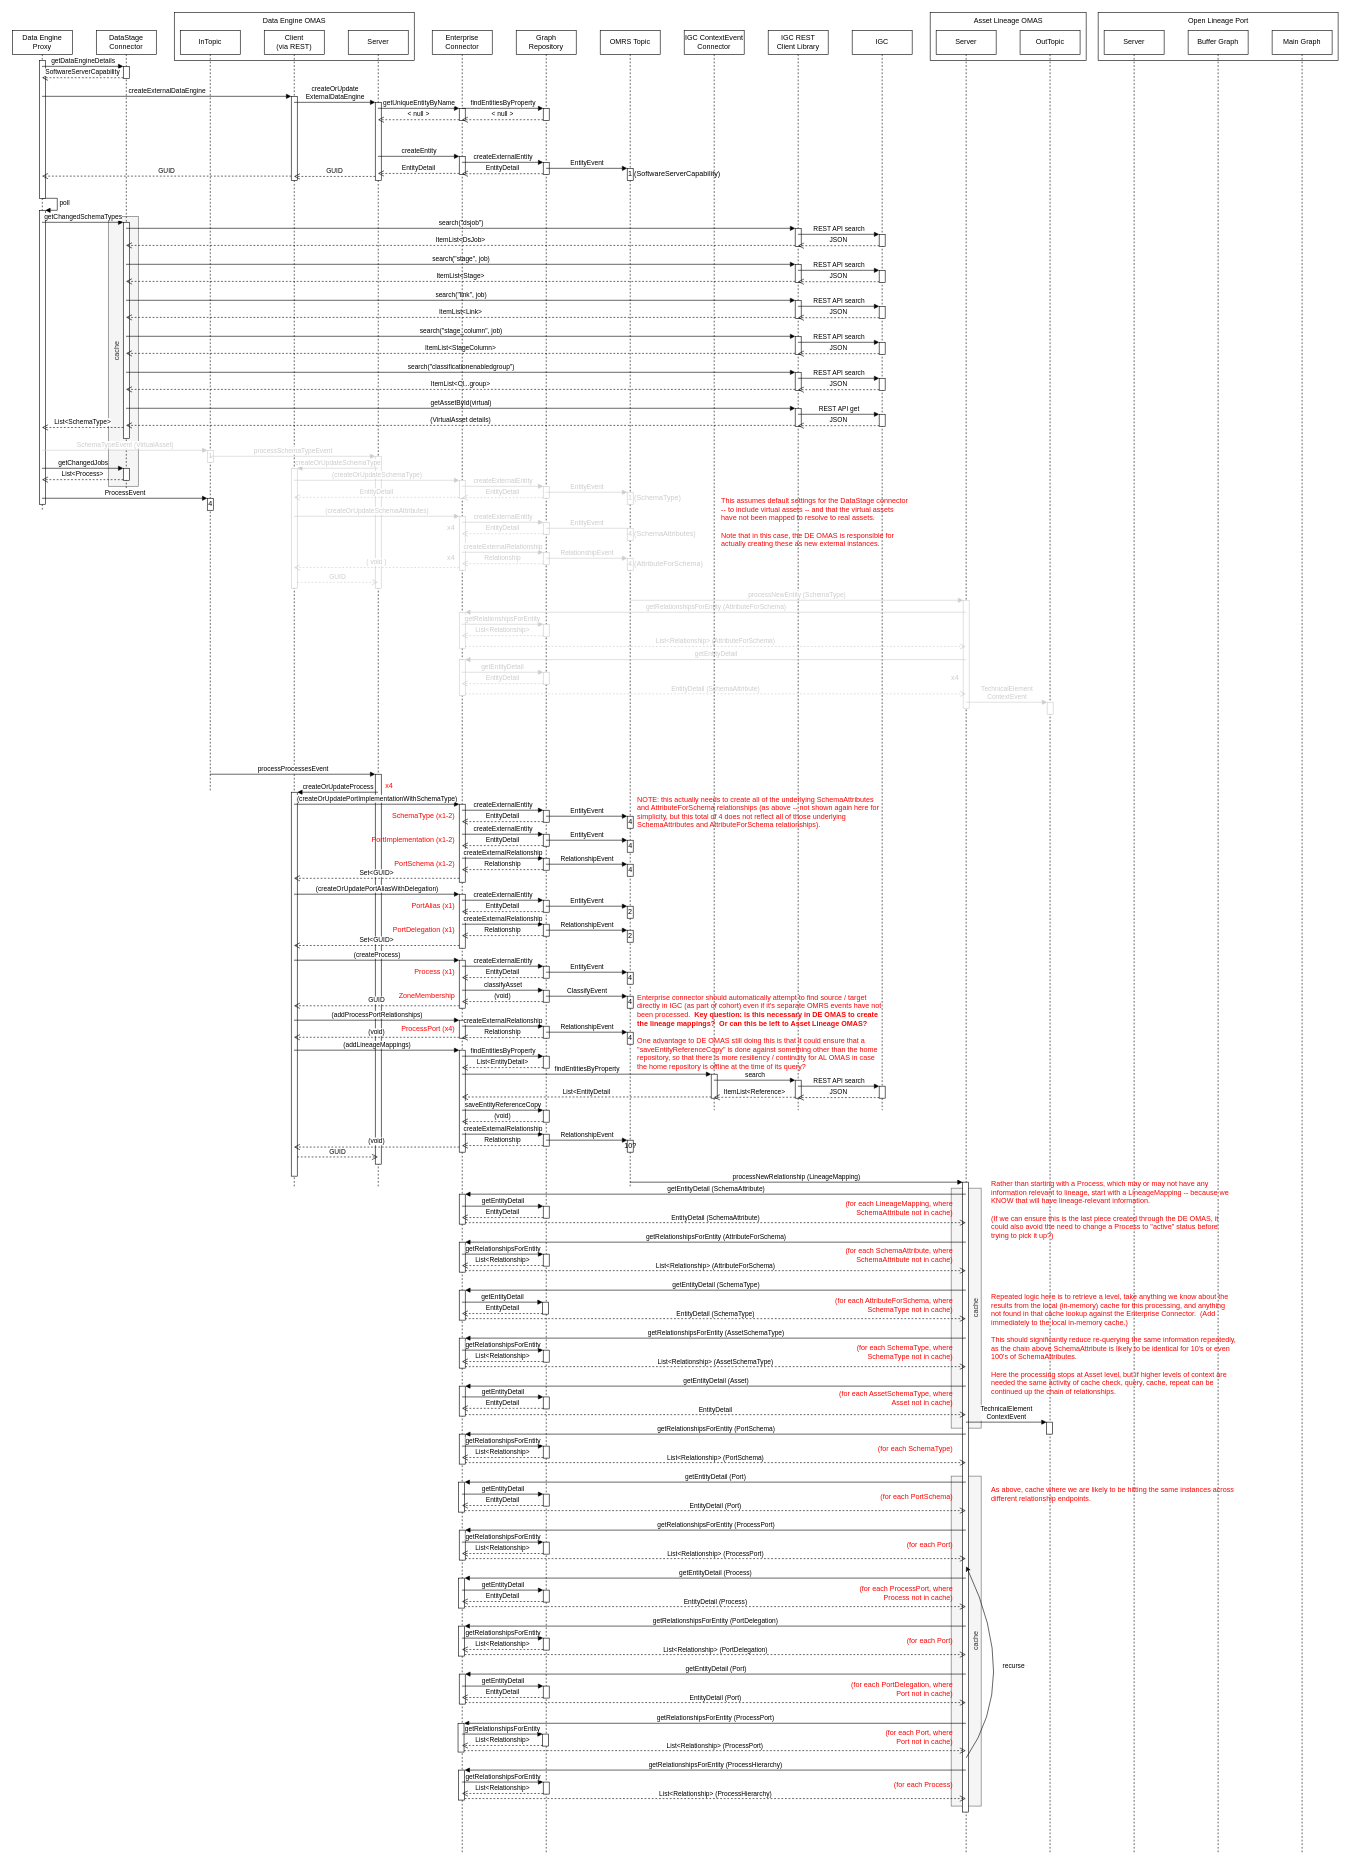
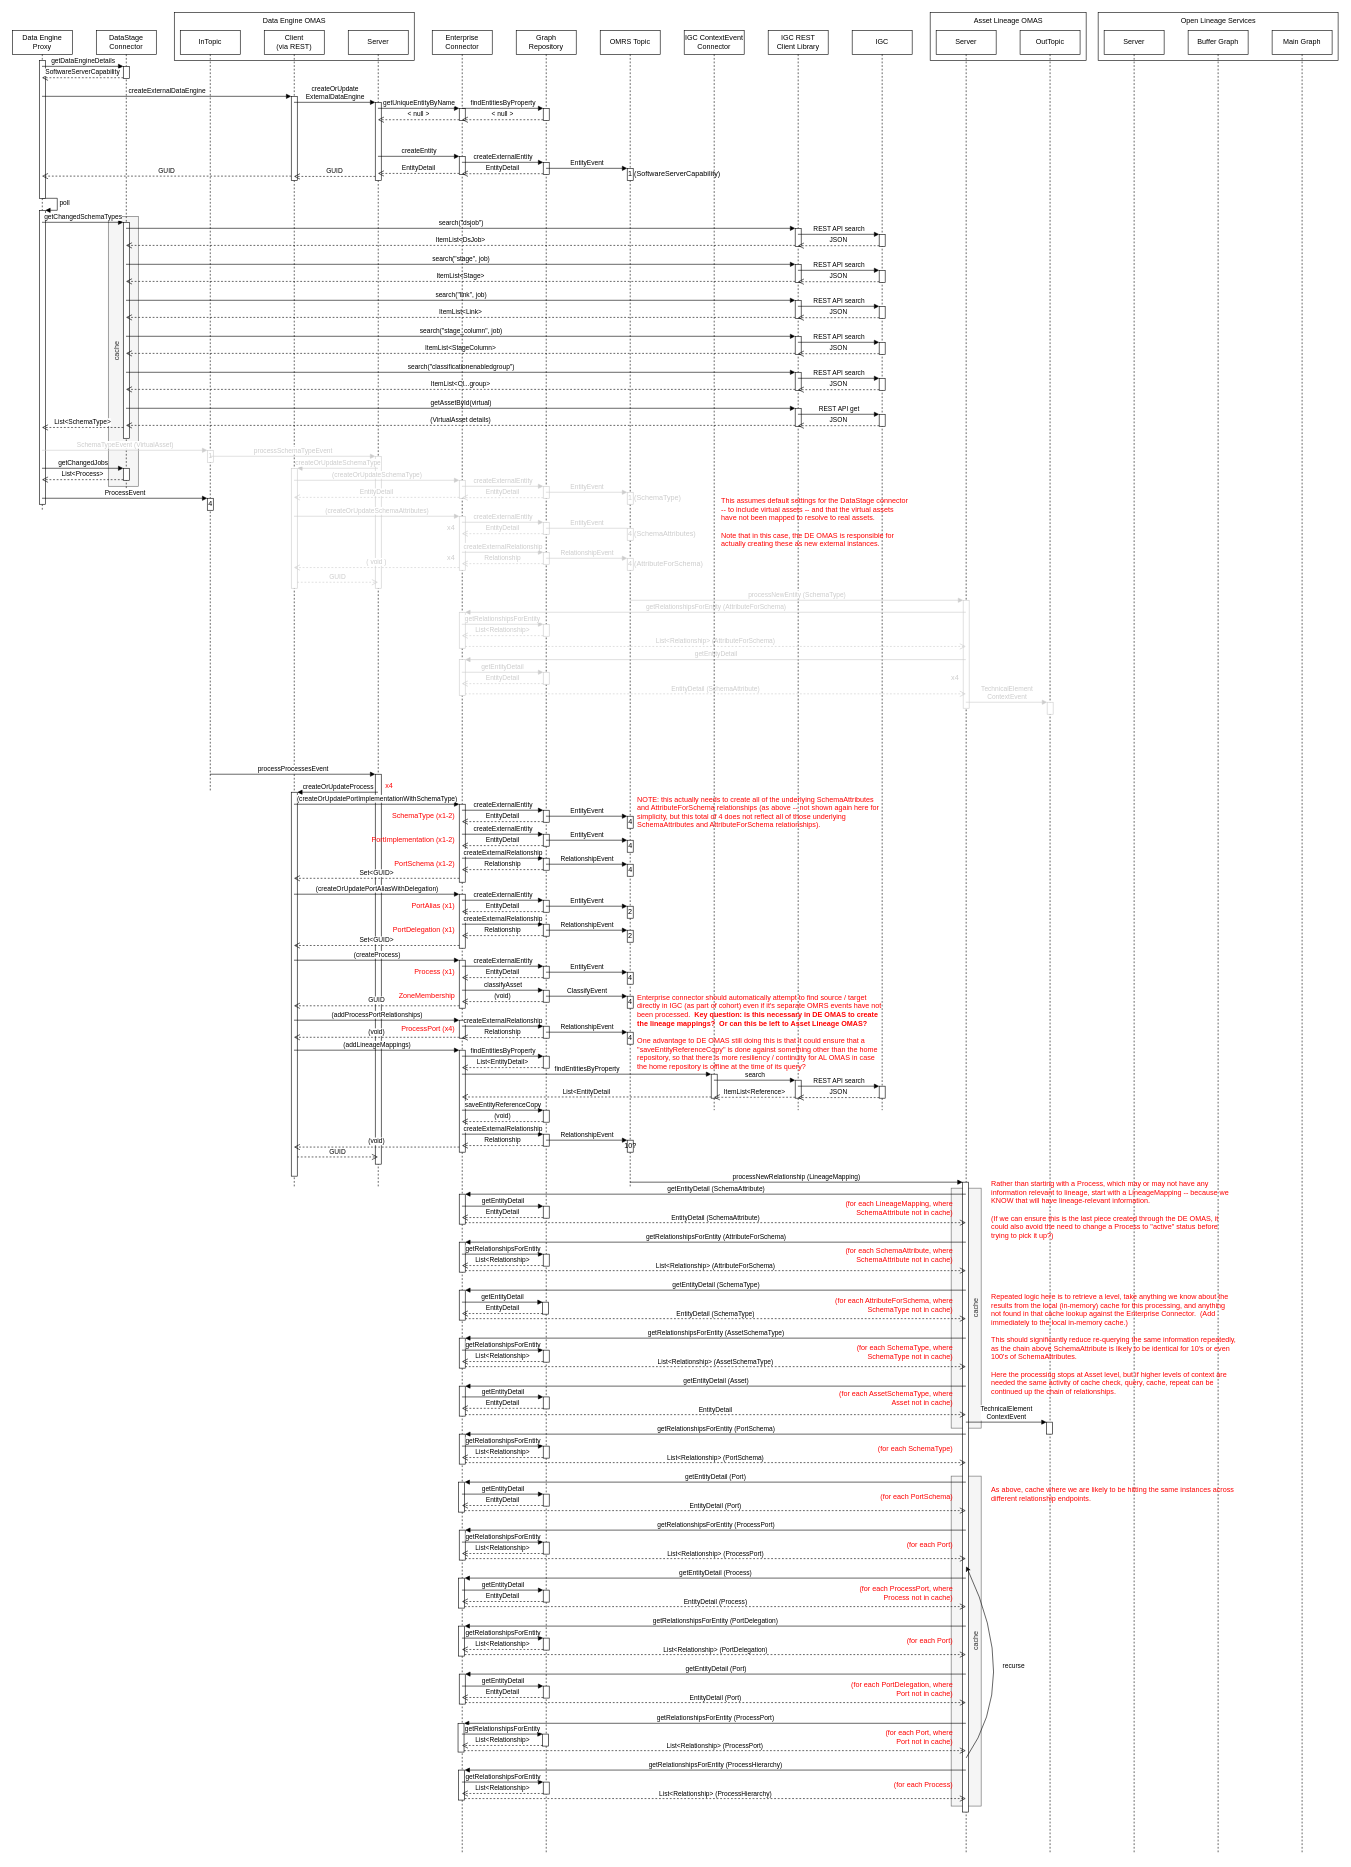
node "Open Lineage Port": label "Open Lineage Port" -> "Open Lineage Services"
